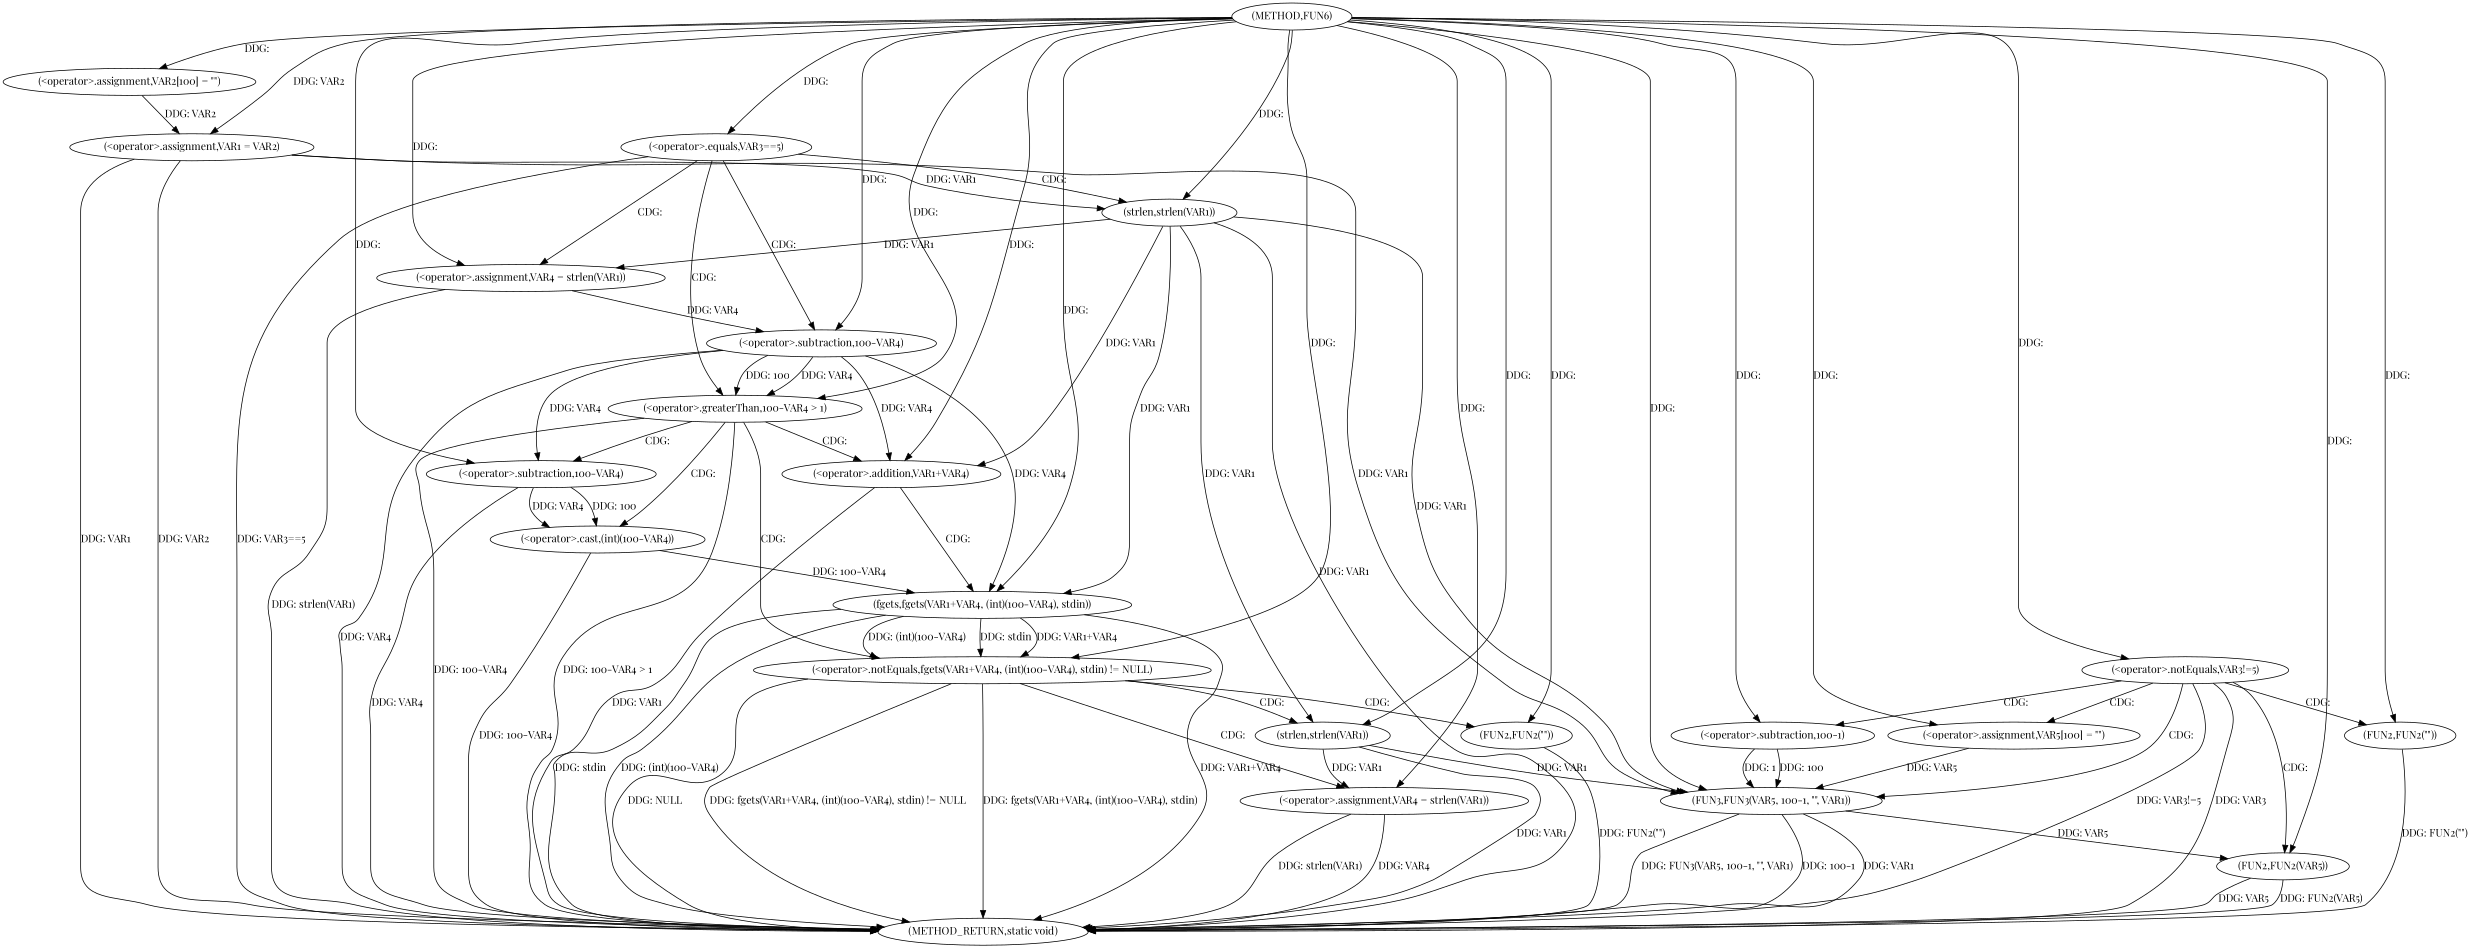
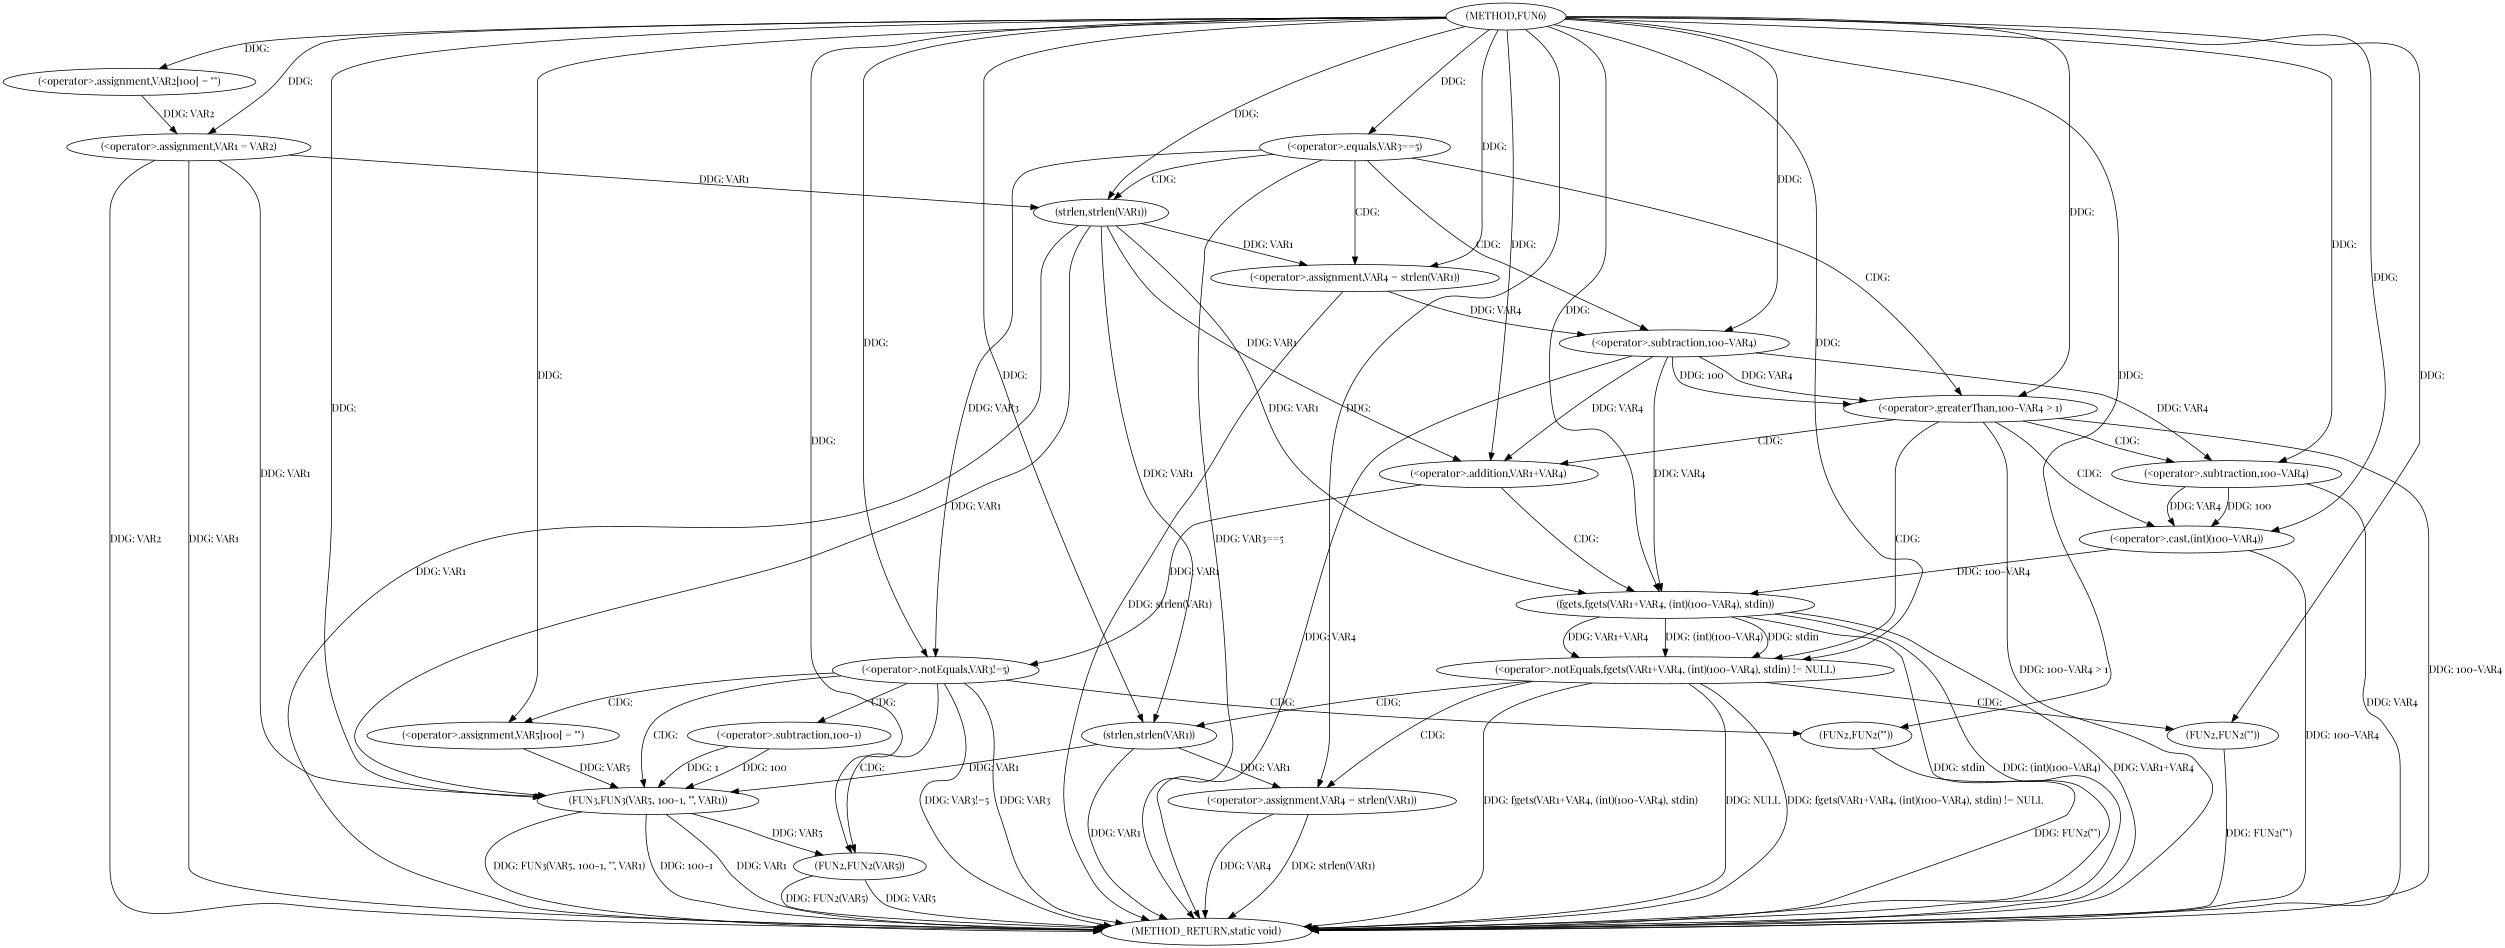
edge "(METHOD,FUN6)" -> "(<operator>.assignment,VAR1 = VAR2)": label "DDG: VAR2" -> "DDG: "
edge "(METHOD,FUN6)" -> "(<operator>.subtraction,100-1)": now "(METHOD,FUN6)" -> "(<operator>.cast,(int)(100-VAR4))"
edge "(<operator>.equals,VAR3==5)" -> "(<operator>.notEquals,VAR3!=5)": added, label "DDG: VAR3"
edge "(<operator>.addition,VAR1+VAR4)" -> "(METHOD_RETURN,static void)": now "(<operator>.addition,VAR1+VAR4)" -> "(<operator>.notEquals,VAR3!=5)"
